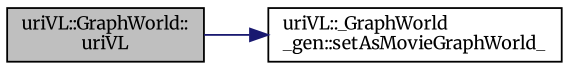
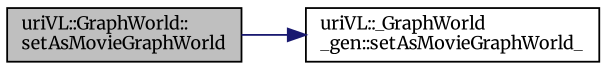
node "uriVL::GraphWorld:: uriVL": label "uriVL::GraphWorld:: uriVL" -> "uriVL::GraphWorld:: setAsMovieGraphWorld"
